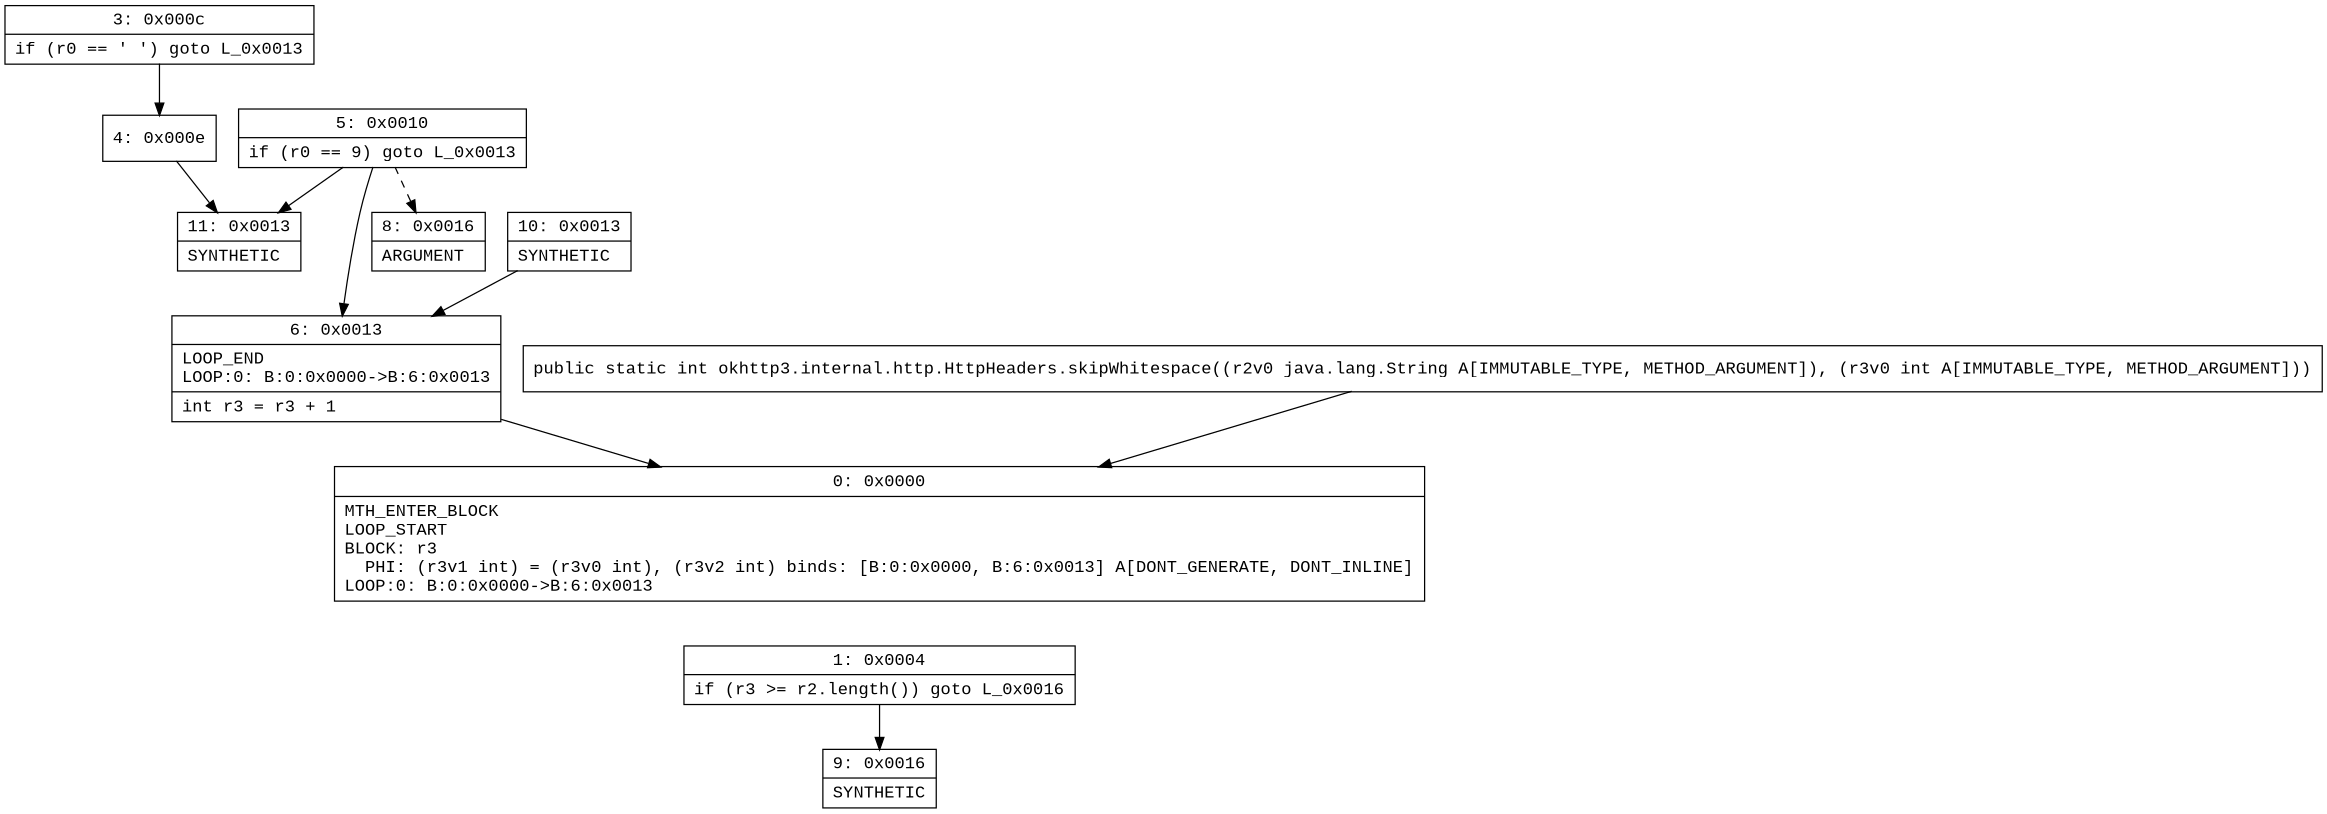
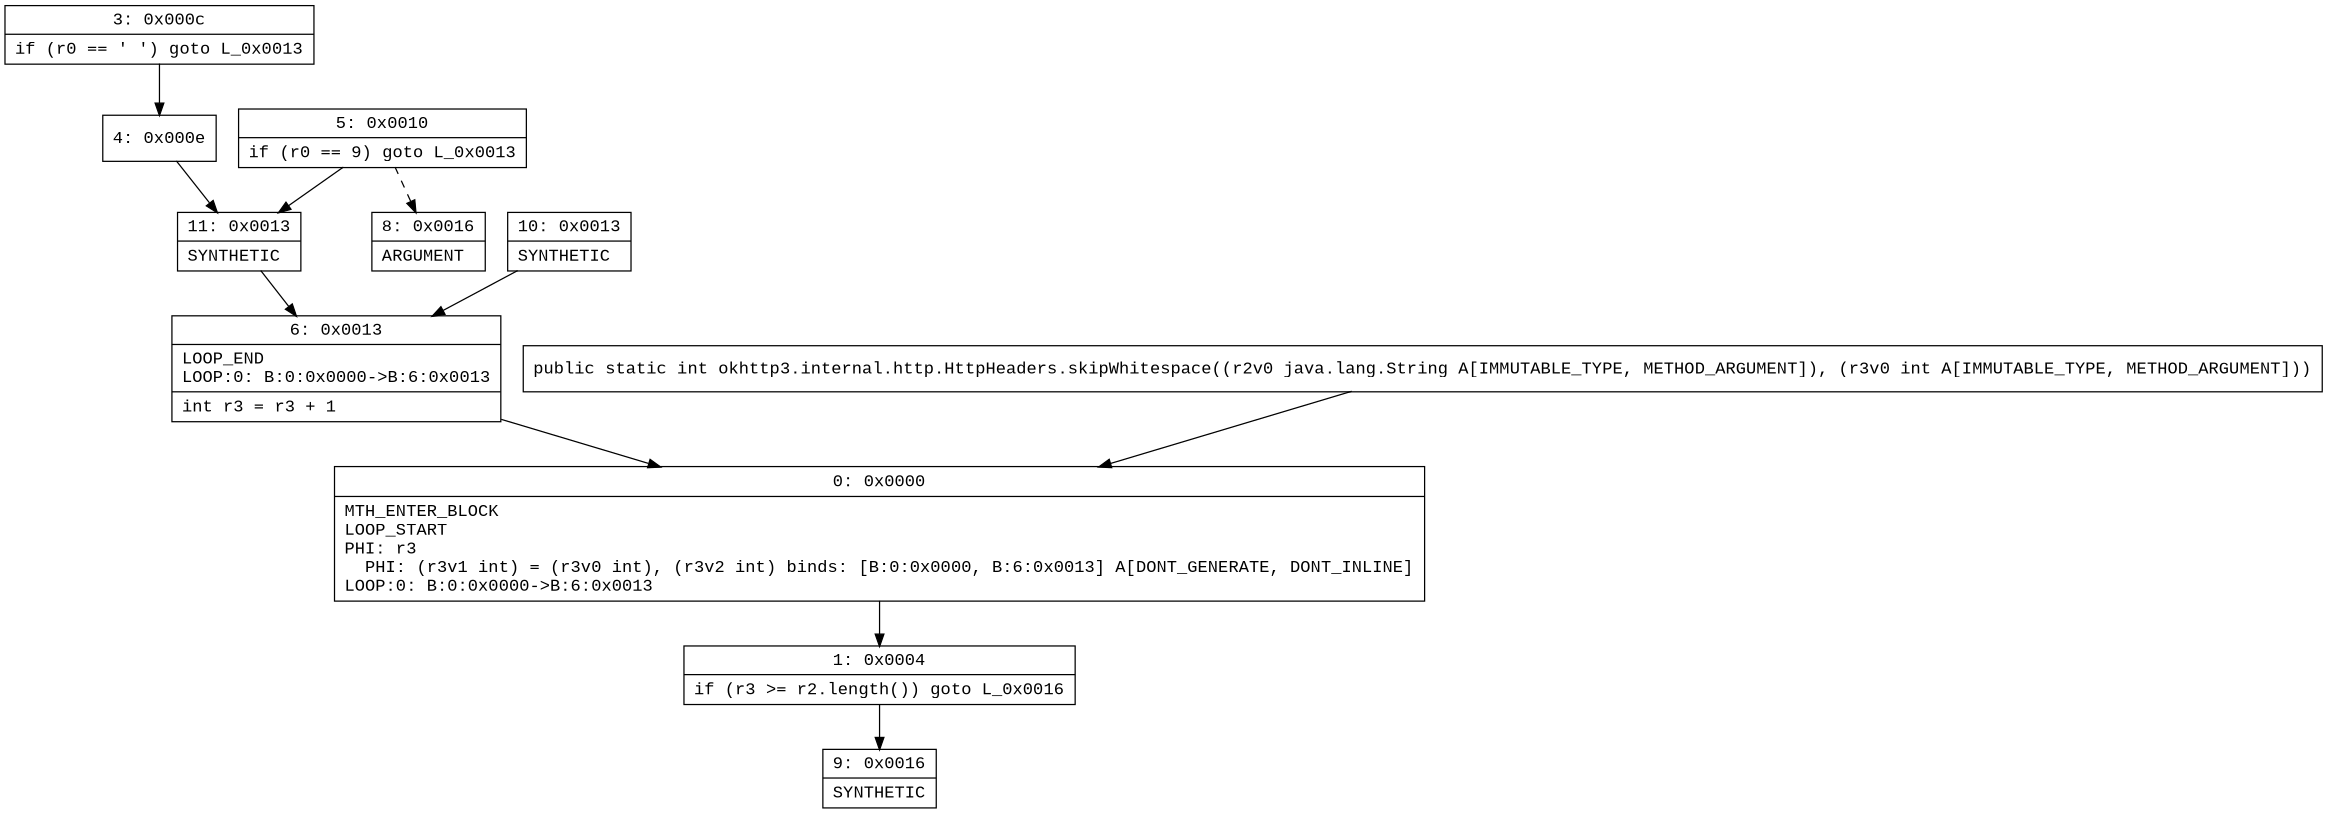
edge "5: 0x0010" -> "6: 0x0013": now "11: 0x0013" -> "6: 0x0013"
node "0: 0x0000": text "BLOCK: r3" -> "PHI: r3"
edge "0: 0x0000" -> "1: 0x0004": added
